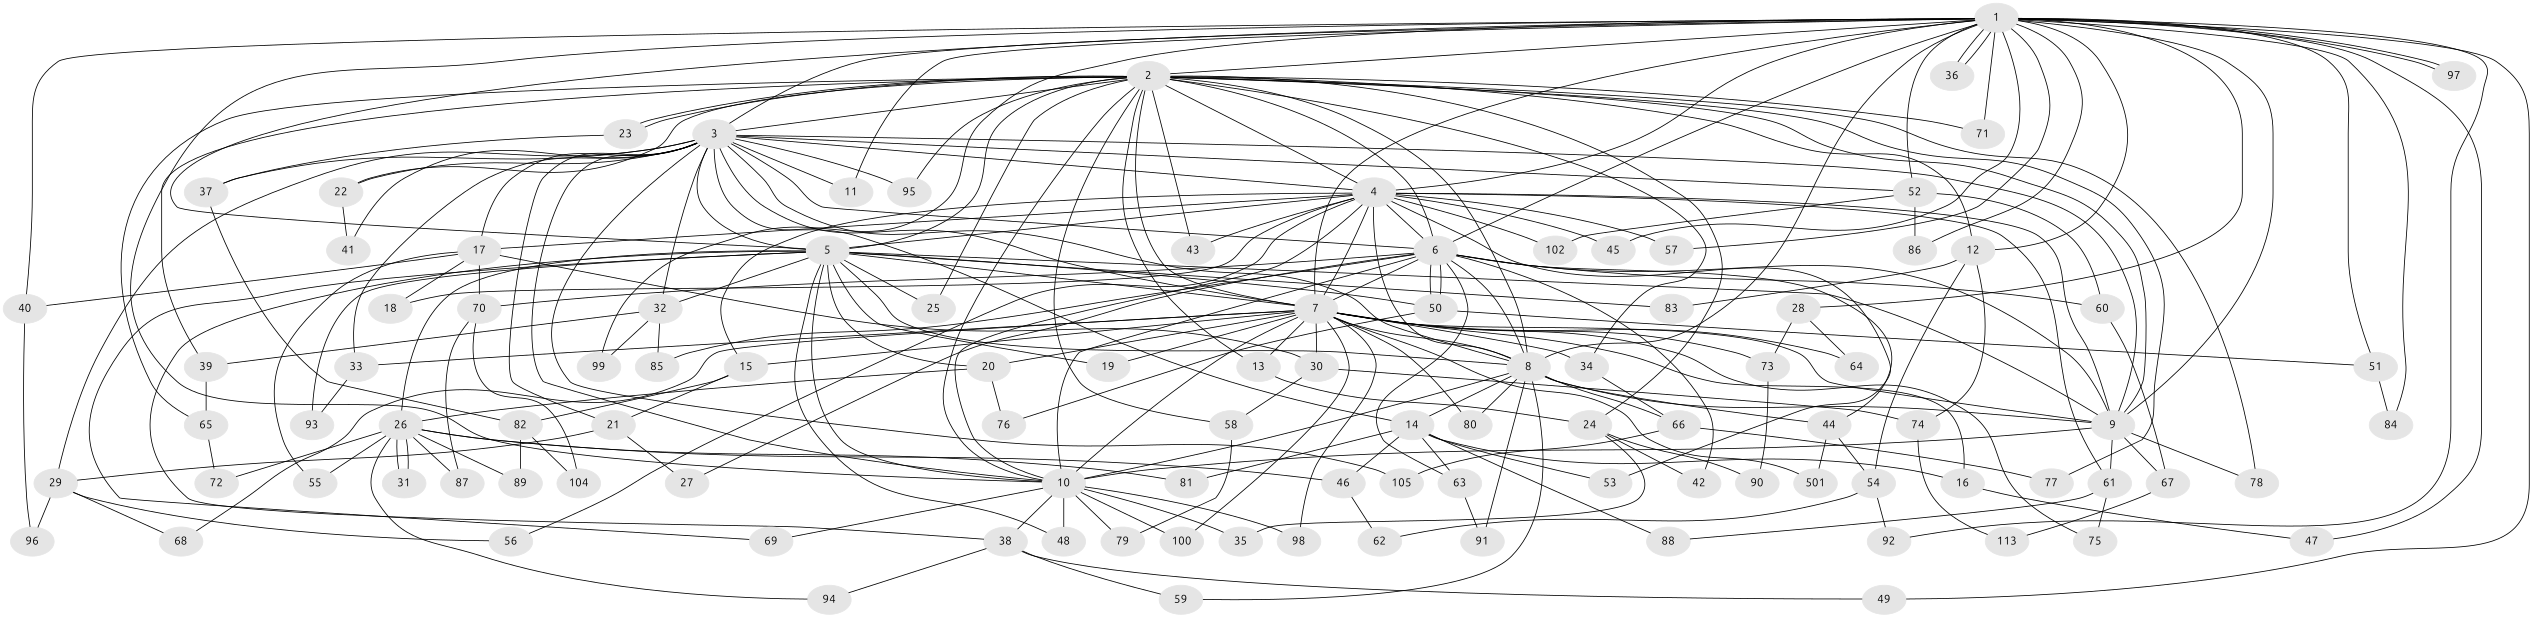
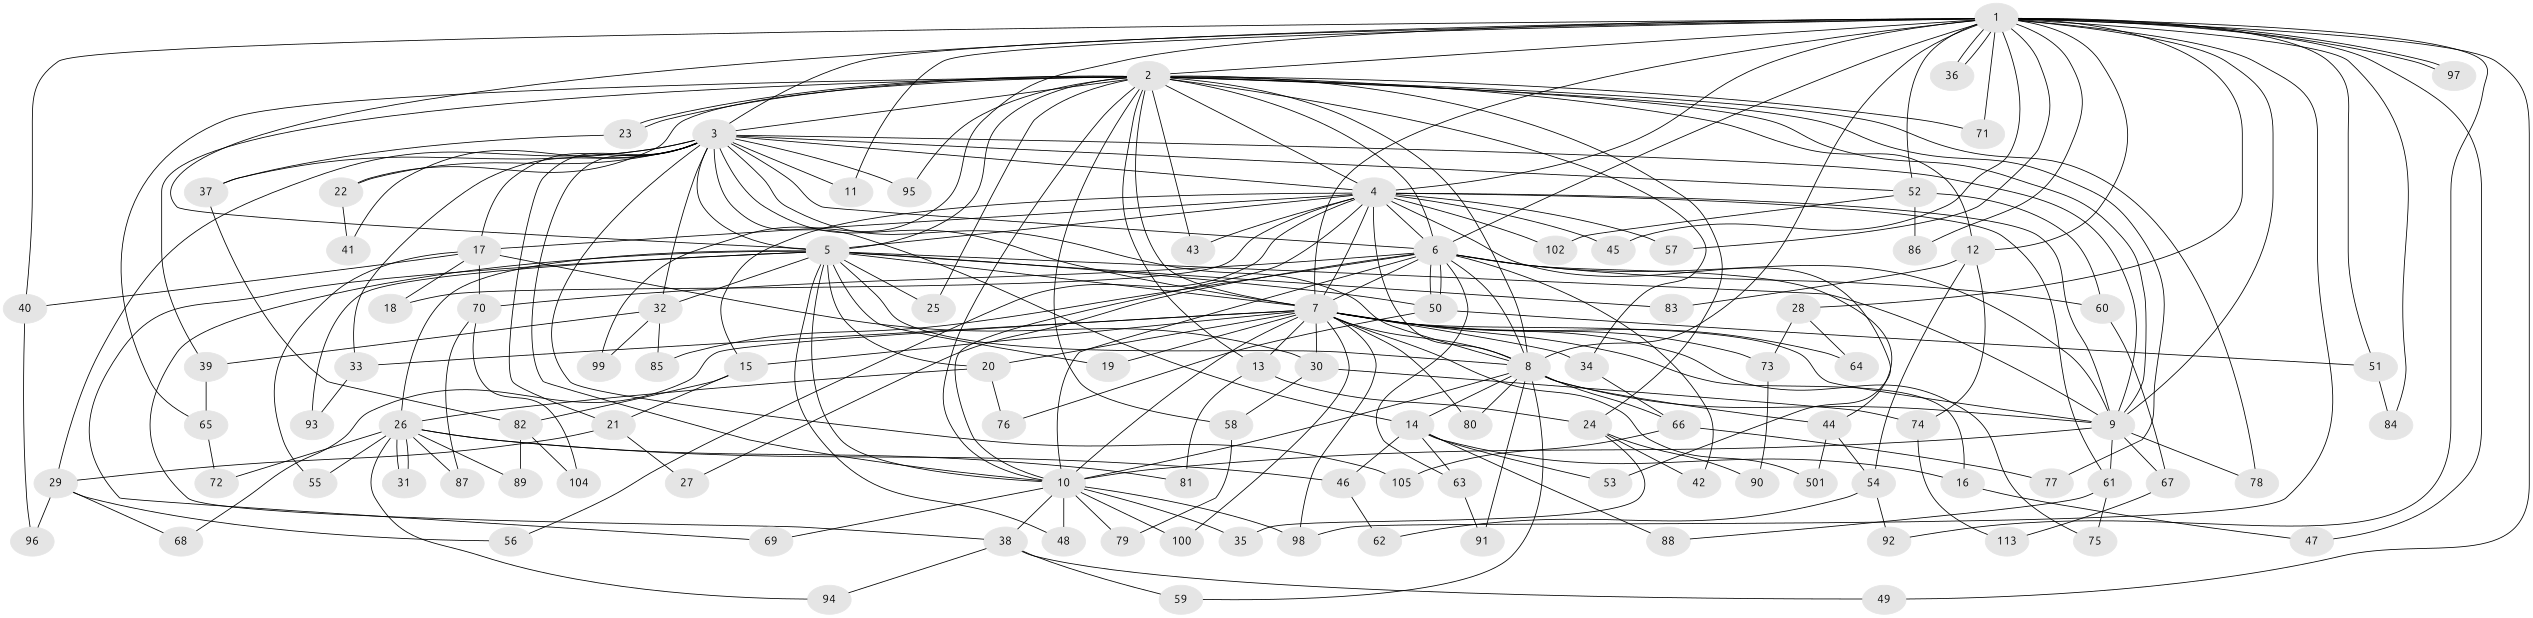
edge "1" -- "10": now "1" -- "98"
edge "14" -- "81": now "13" -- "81"
